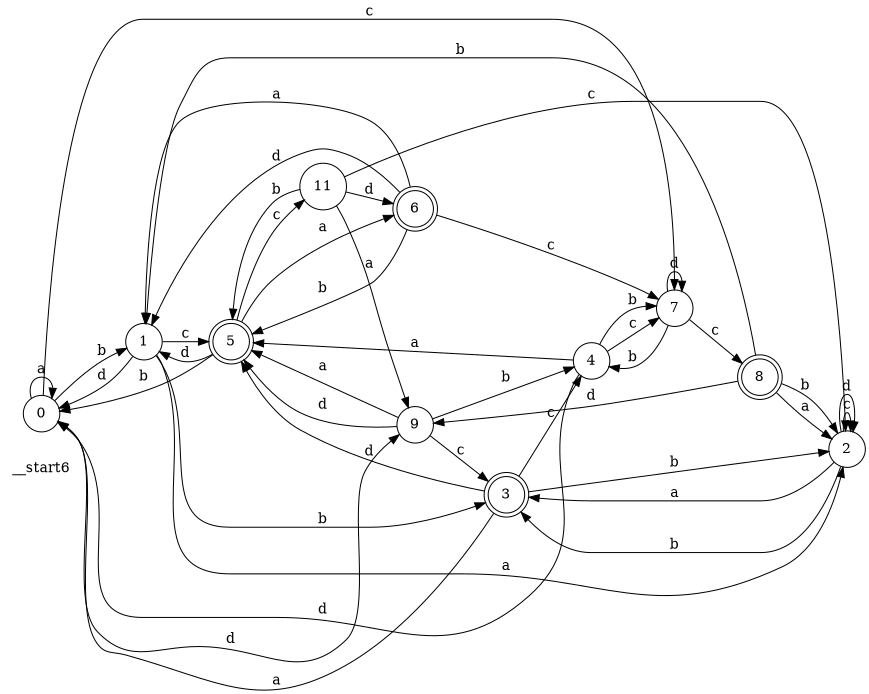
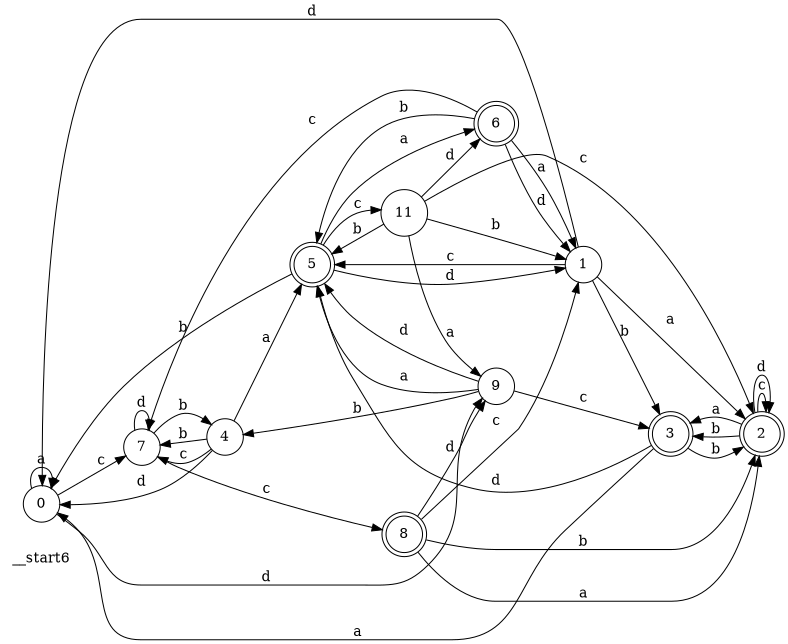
edge "8" -> "1": label "b" -> "c"
edge "0" -> "1": now "11" -> "1"
edge "3" -> "4": removed, label "c"
node "2": shape circle -> doublecircle
